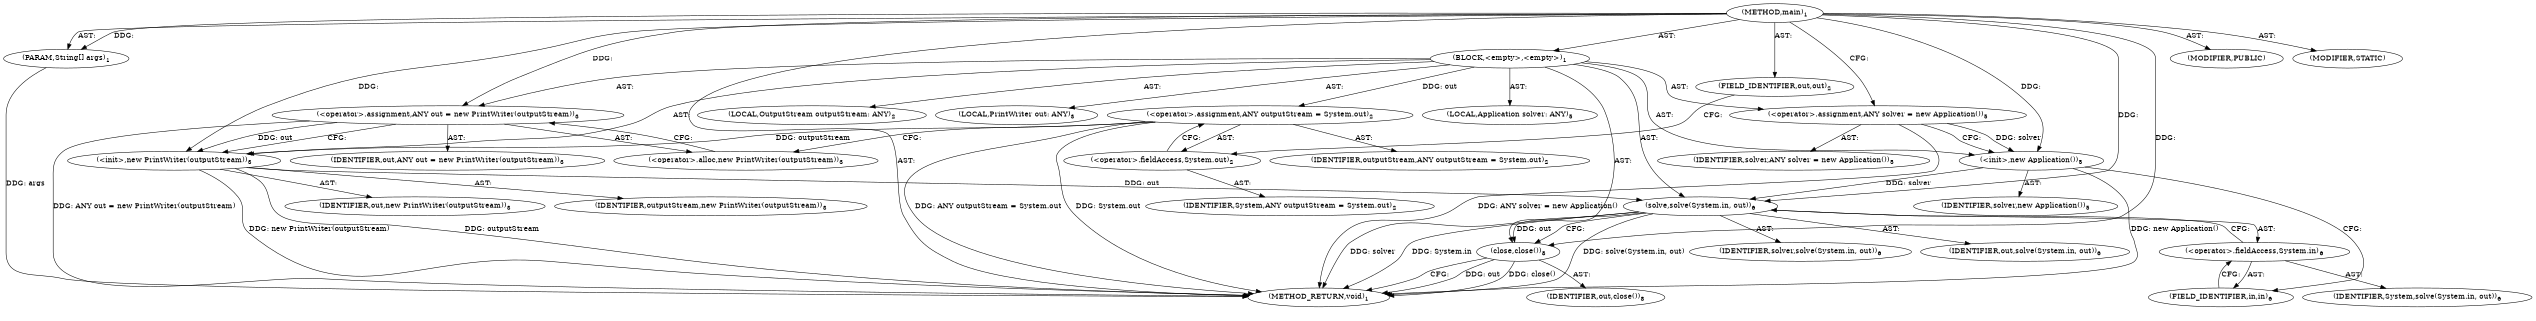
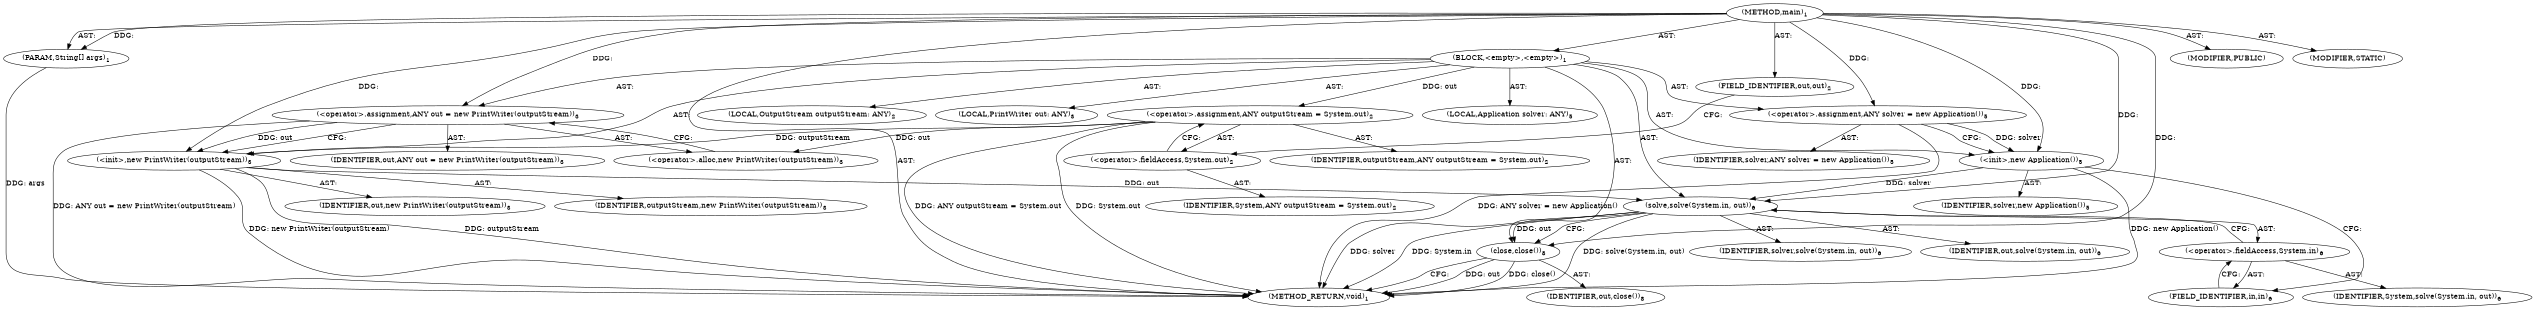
edge "(METHOD,main)" -> "(<operator>.assignment,ANY solver = new Application())": label "CFG: " -> "DDG: "
edge "(<operator>.assignment,ANY outputStream = System.out)" -> "(<operator>.alloc,new PrintWriter(outputStream))": label "CFG: " -> "DDG: out"
